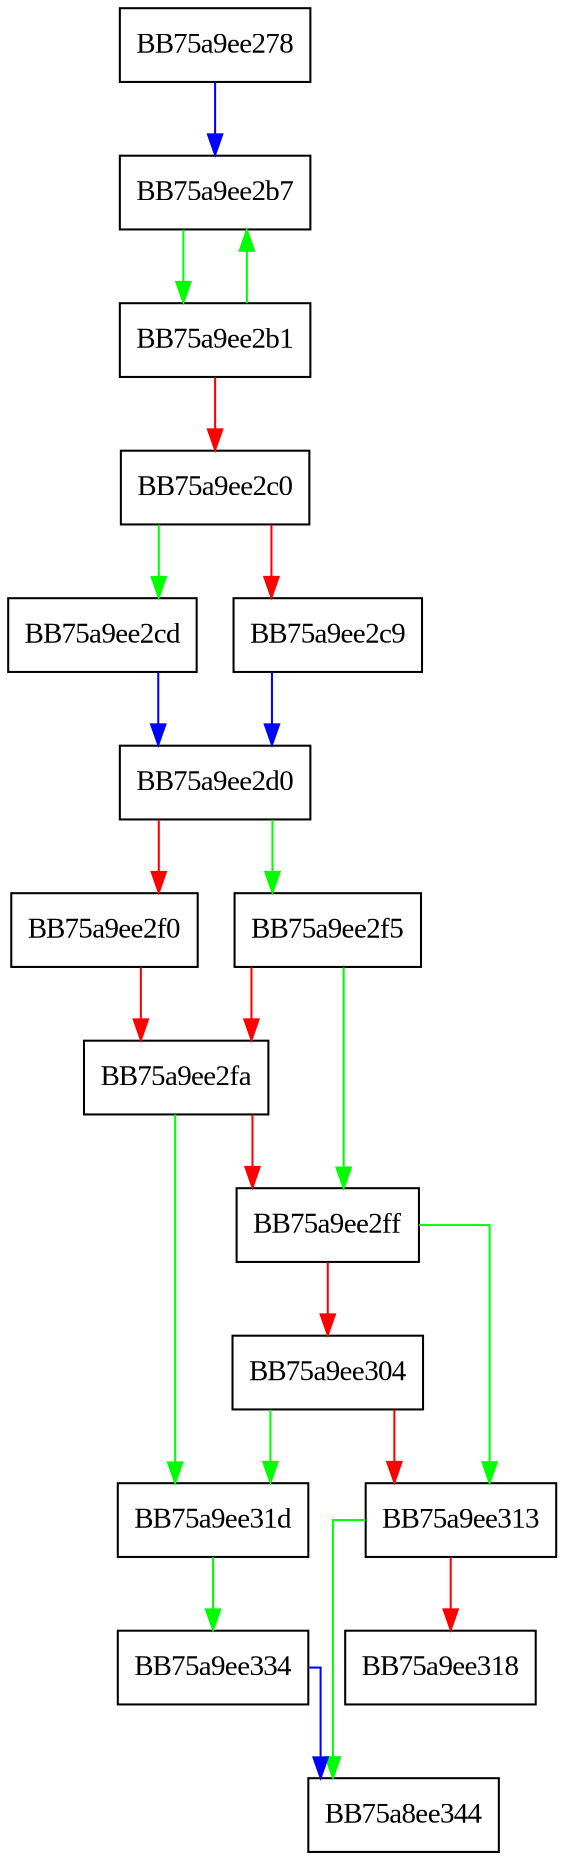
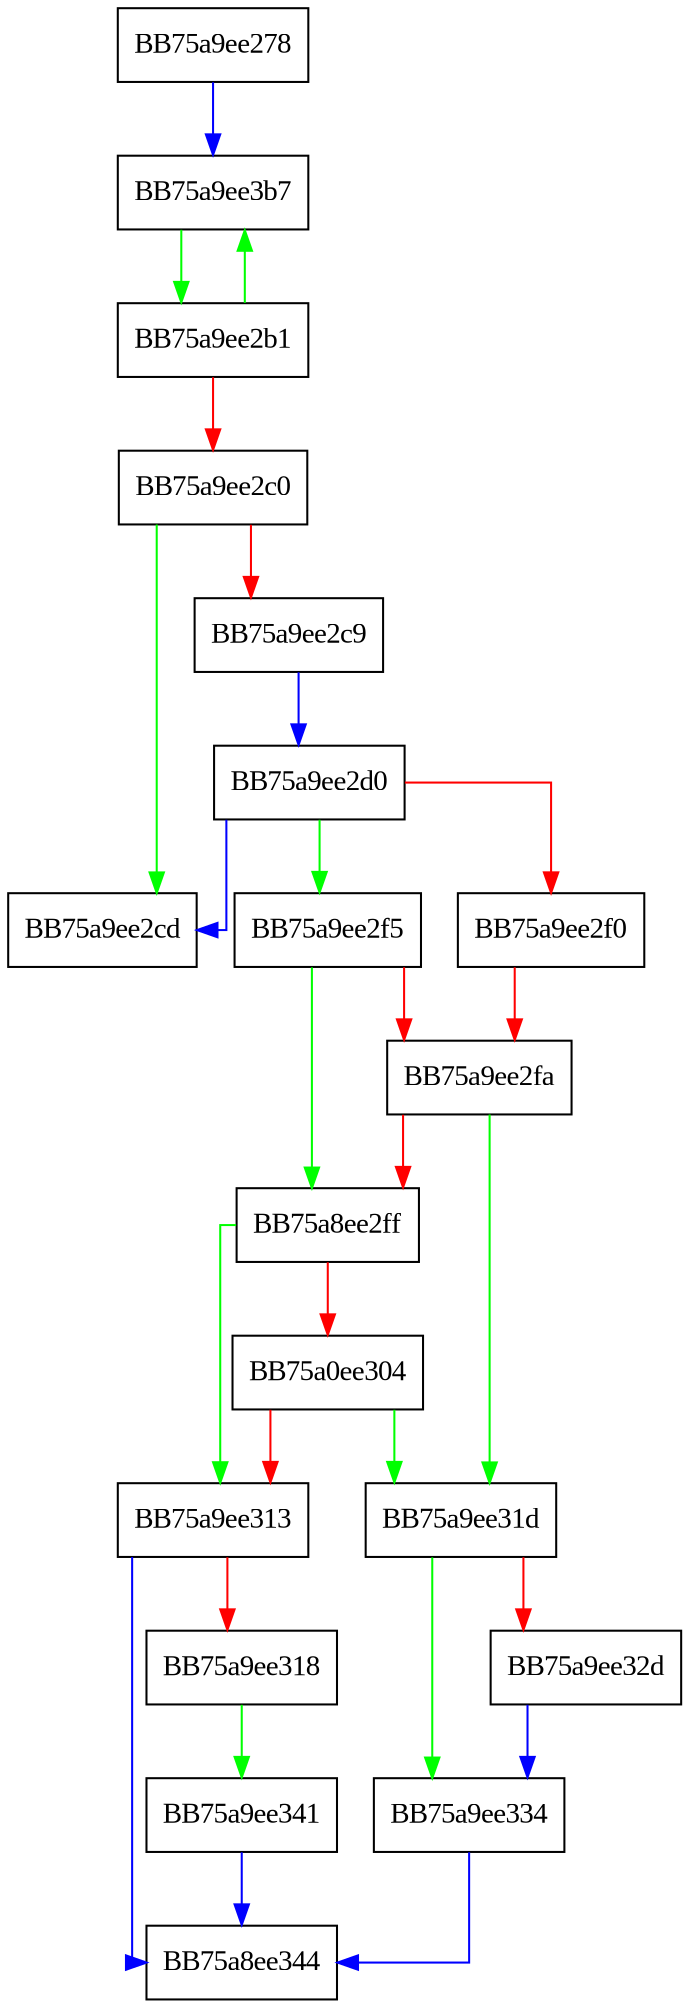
node "BB75a9ee2b7": label "BB75a9ee2b7" -> "BB75a9ee3b7"
edge "BB75a9ee2cd" -> "BB75a9ee2d0": reversed
node "BB75a9ee2ff": label "BB75a9ee2ff" -> "BB75a8ee2ff"
node "BB75a9ee304": label "BB75a9ee304" -> "BB75a0ee304"
edge "BB75a9ee313" -> "BB75a8ee344": color green -> blue
node "BB75a9ee32d": added
node "BB75a9ee341": added
